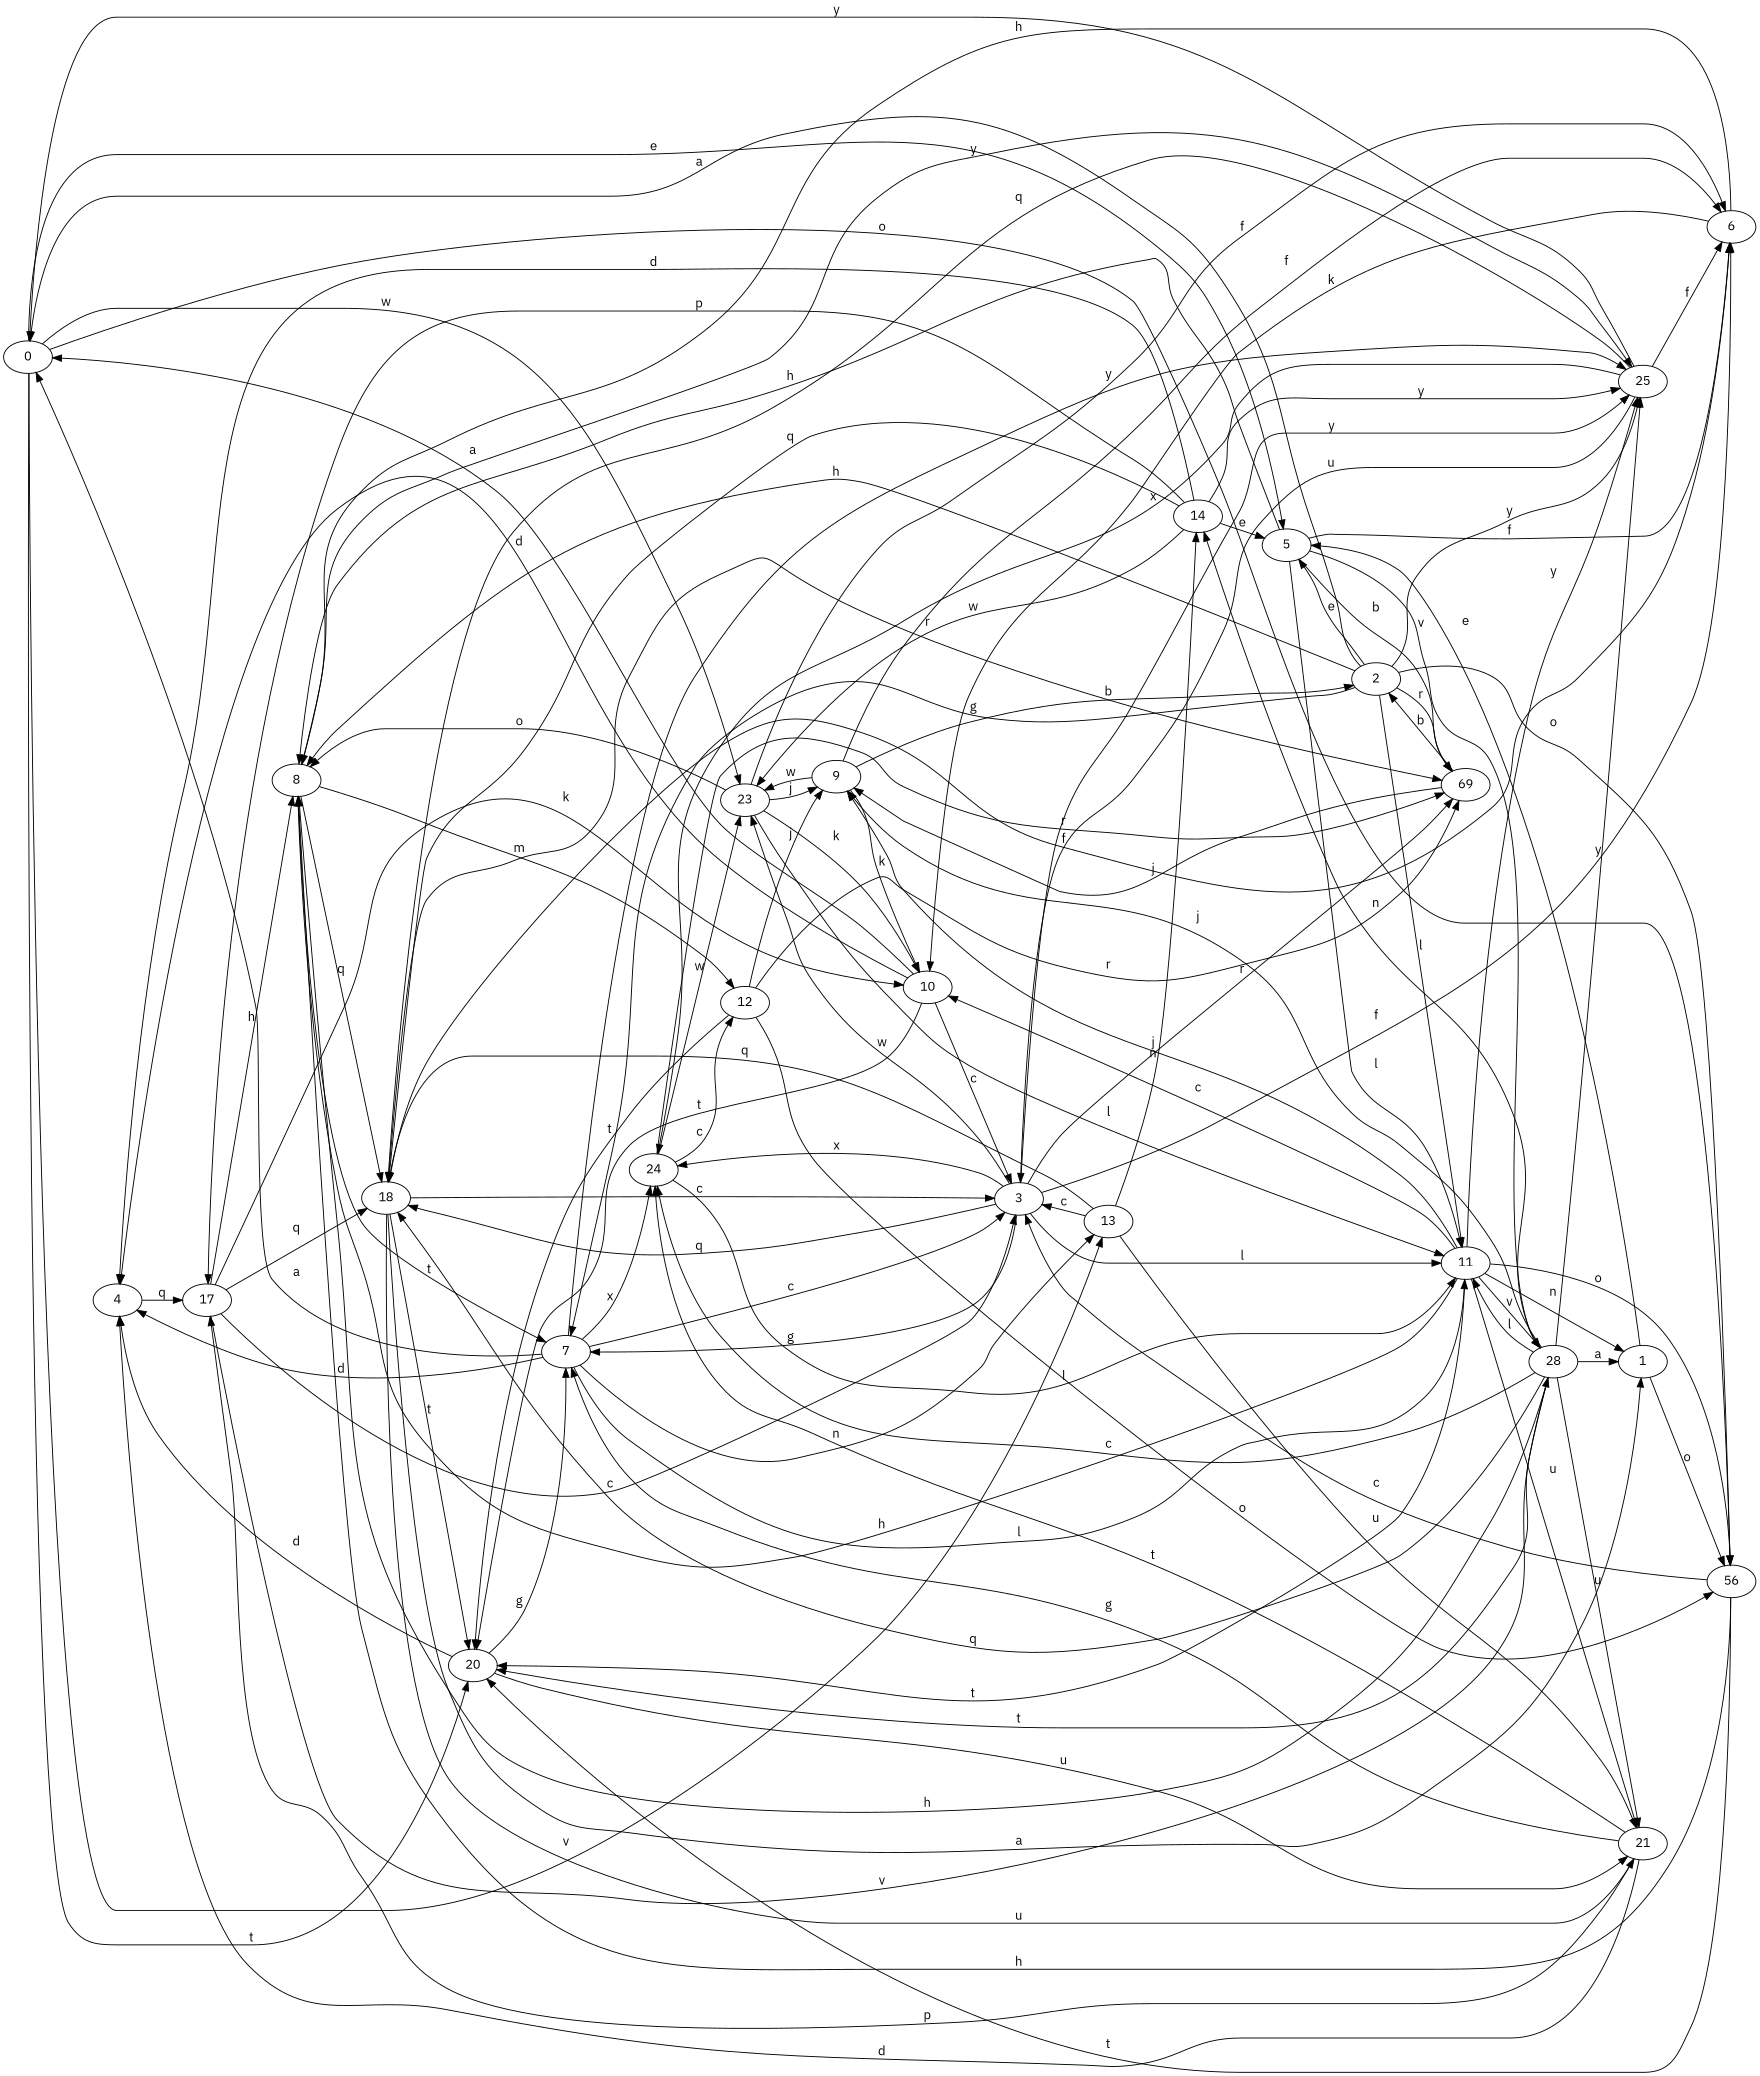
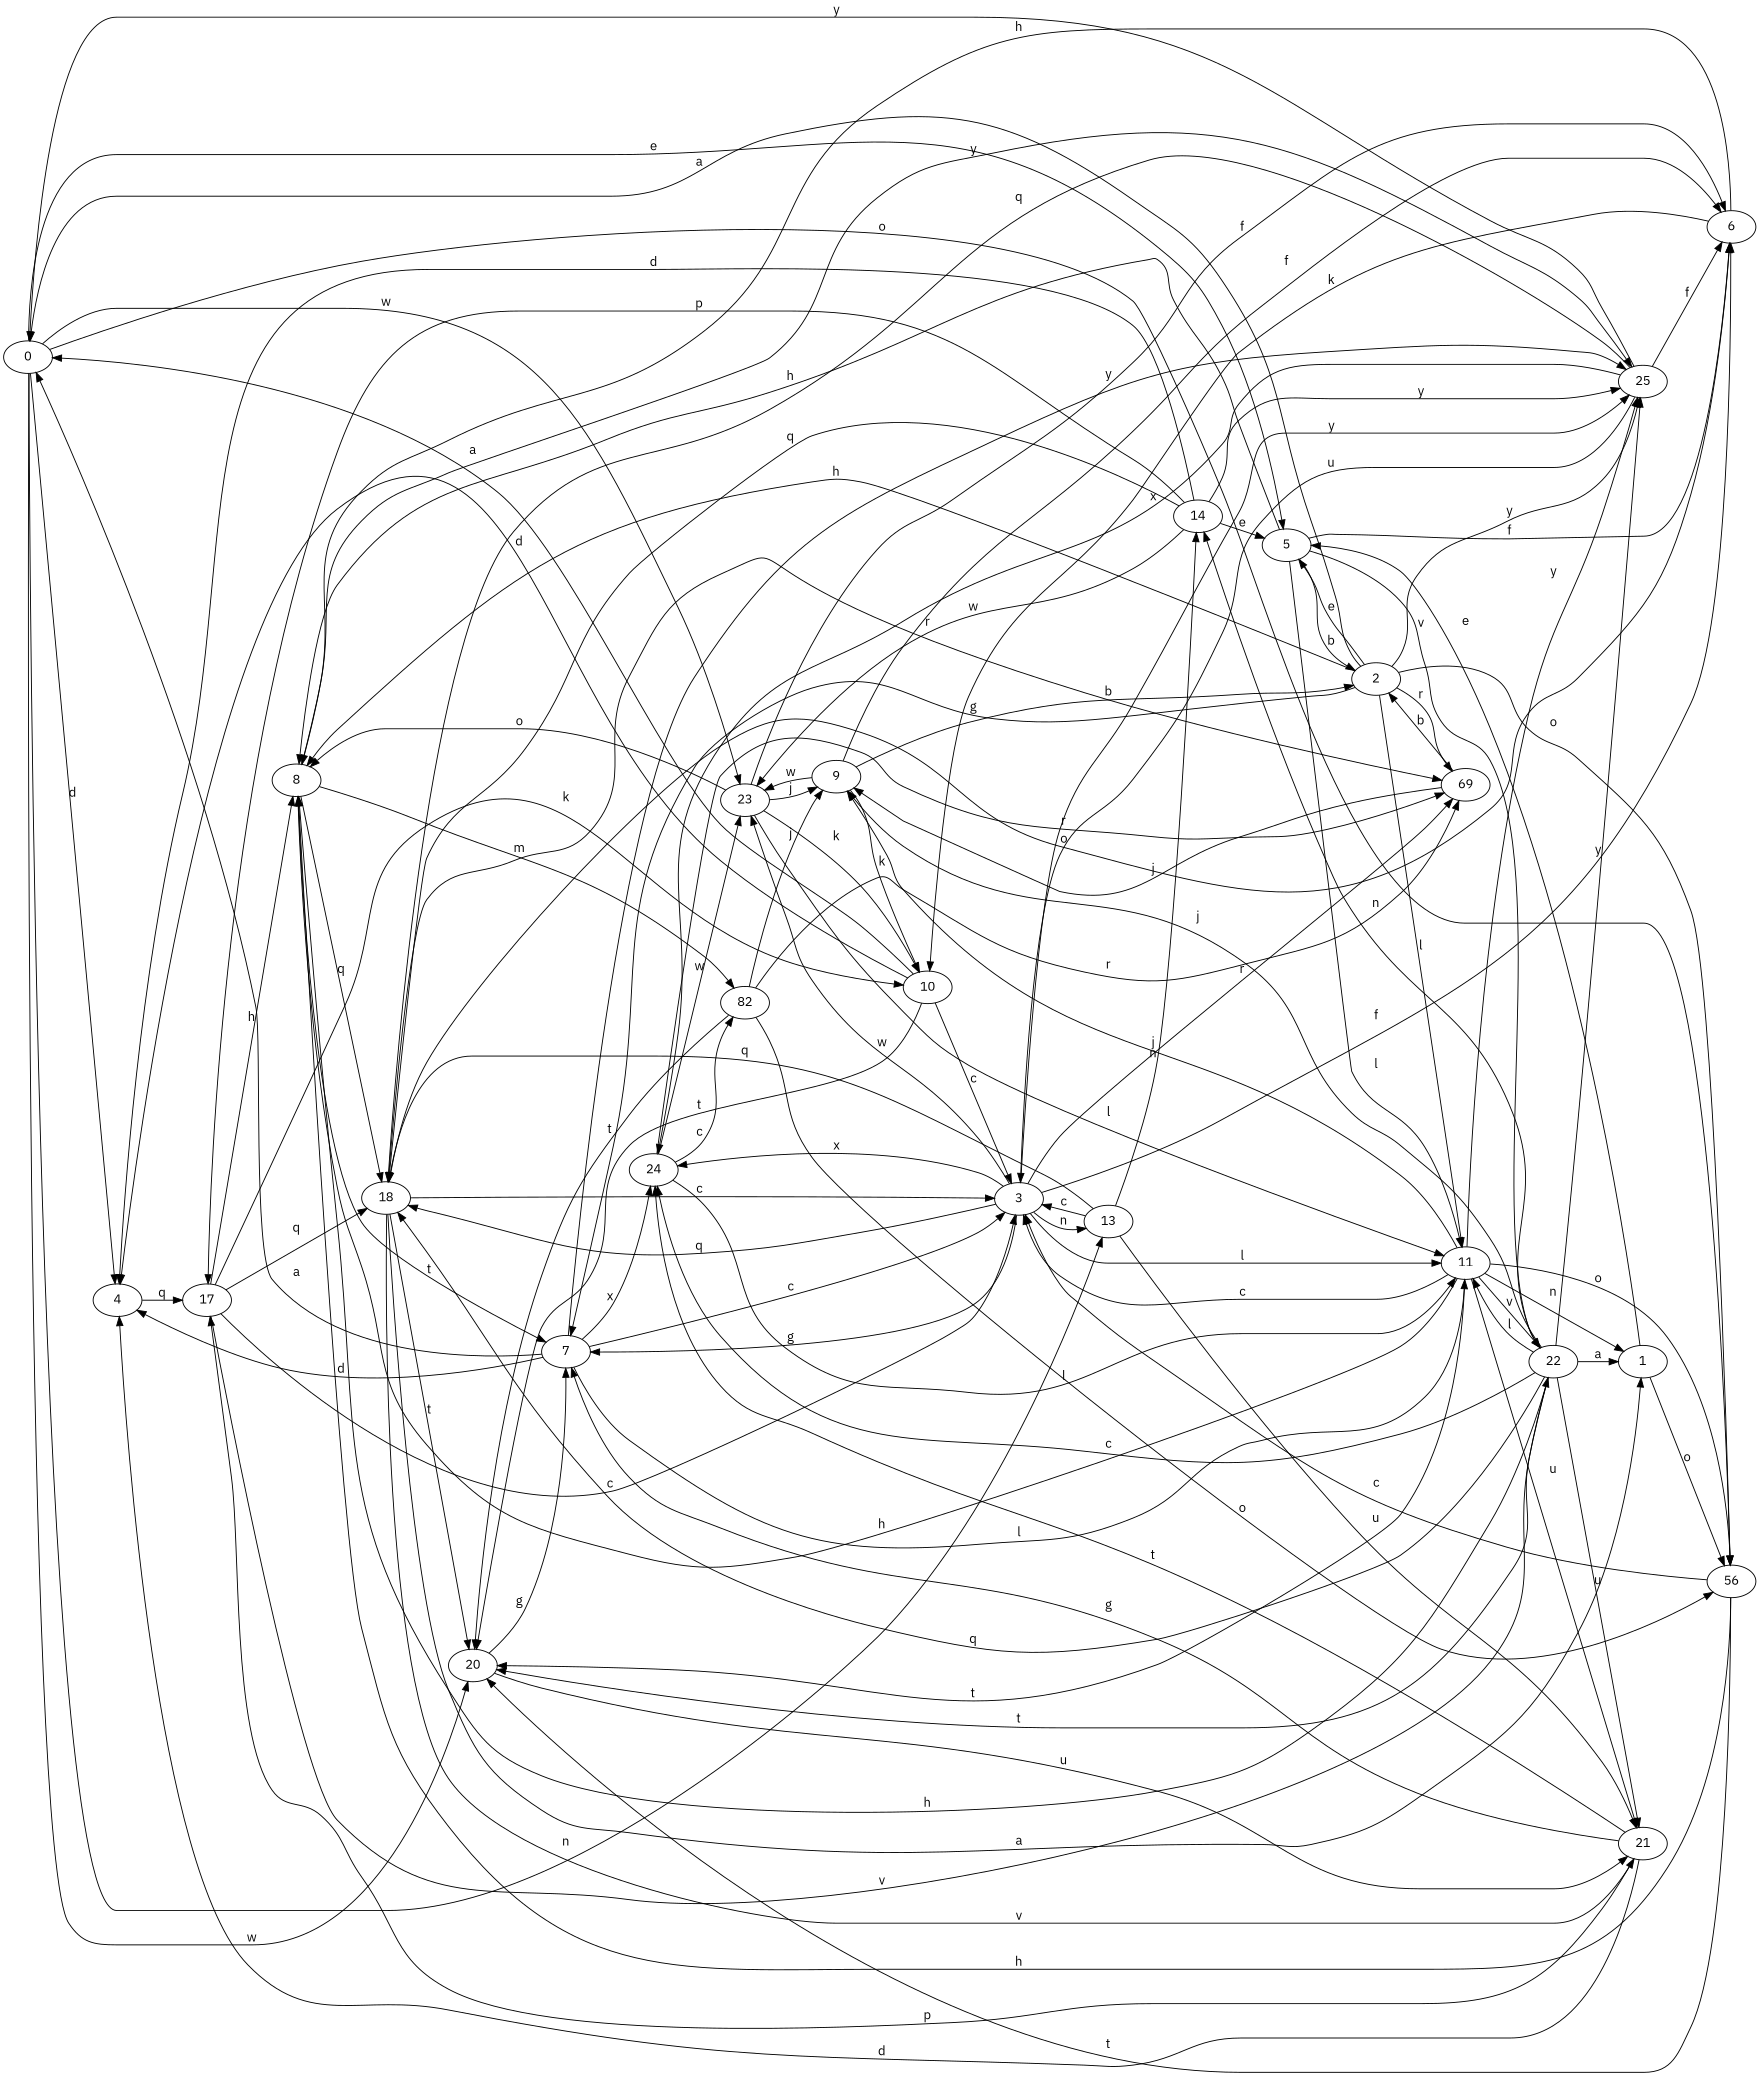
edge "5" -> "69": now "5" -> "2"
edge "18" -> "6": label "f" -> "o"
node "12": label "12" -> "82"
edge "11" -> "10": now "11" -> "3"
node "28": label "28" -> "22"
edge "7" -> "13": now "3" -> "13"
edge "20" -> "4": now "0" -> "4"
edge "0" -> "13": label "v" -> "n"
edge "18" -> "21": label "u" -> "v"
edge "0" -> "20": label "t" -> "w"
